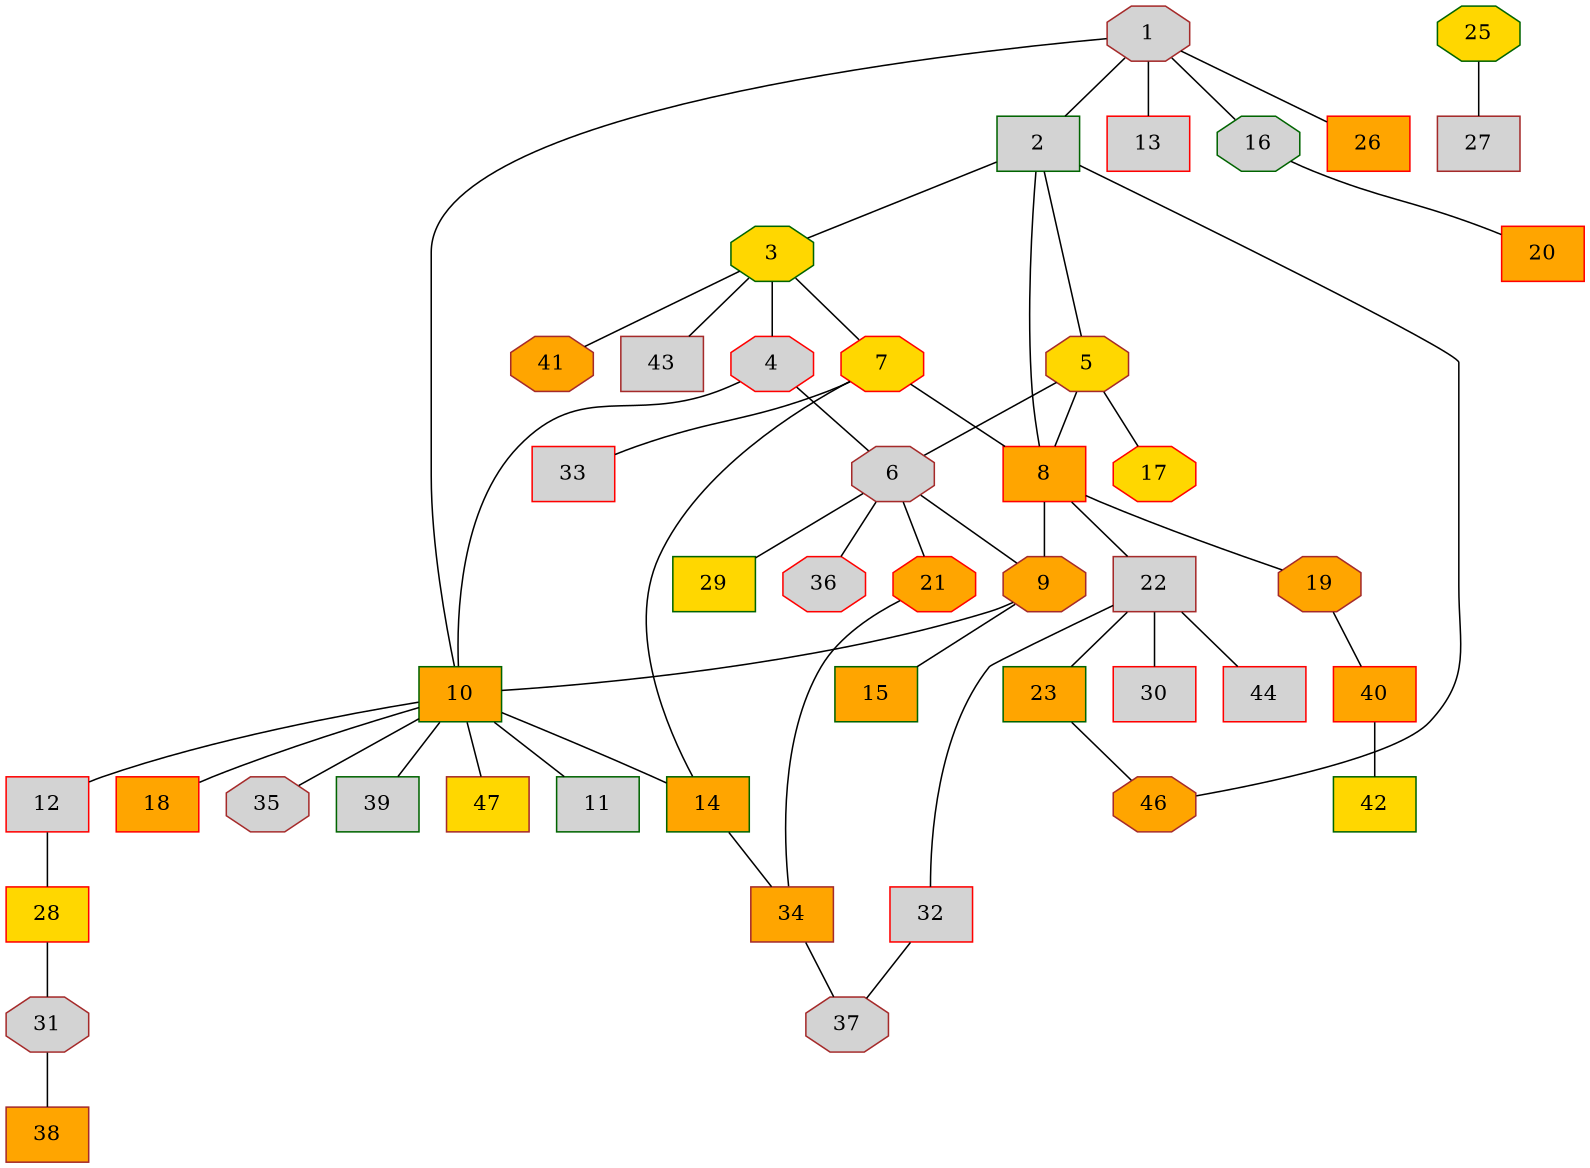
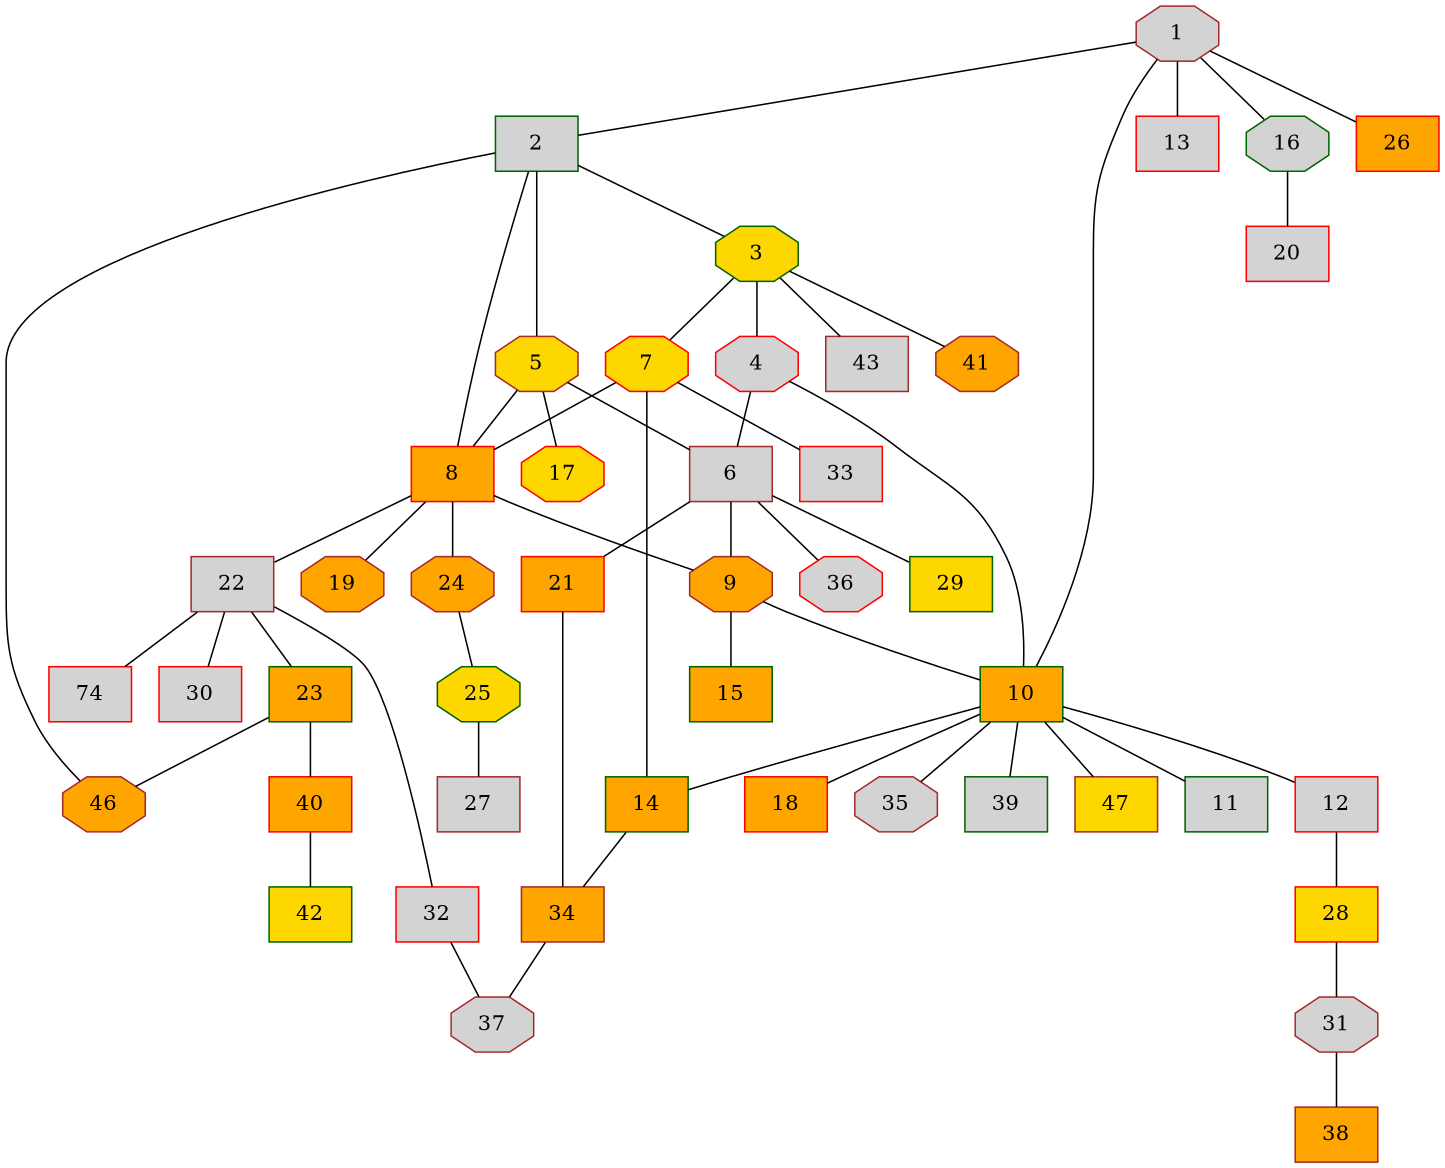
node "20": fillcolor orange -> lightgrey
node "6": shape octagon -> box
node "24": added
node "21": shape octagon -> box
edge "19" -- "40": now "23" -- "40"
node "44": label "44" -> "74"
